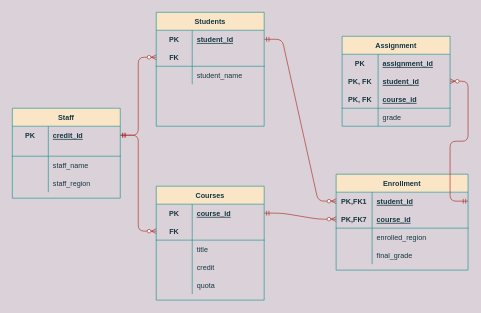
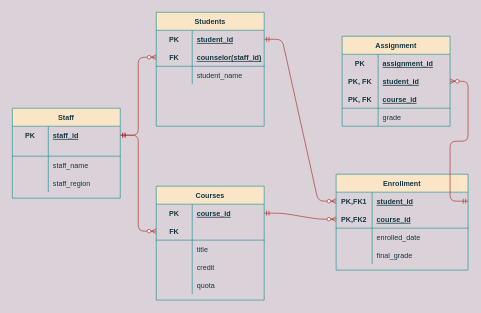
node "counselor(staff_id)": added
node "credit_id": label "credit_id" -> "staff_id"
node "PK,FK7": label "PK,FK7" -> "PK,FK2"
node "enrolled_region": label "enrolled_region" -> "enrolled_date"
